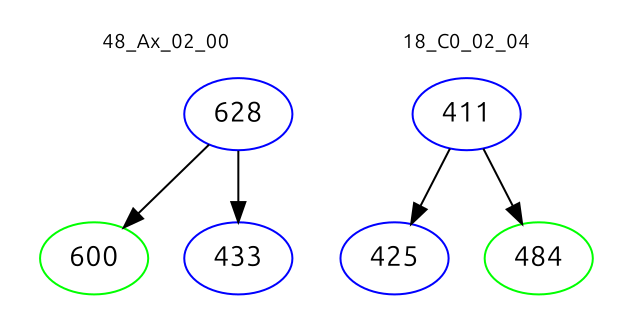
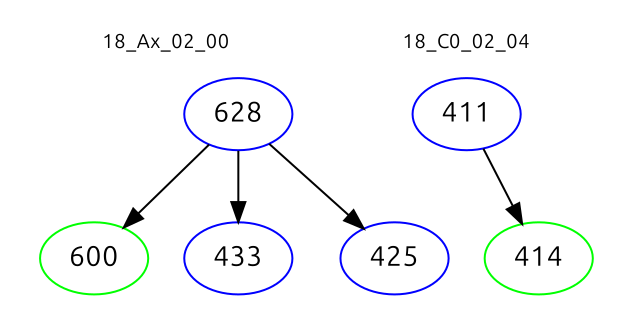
cluster "48_Ax_02_00": label "48_Ax_02_00" -> "18_Ax_02_00"
edge "411" -> "425": now "628" -> "425"
node "484": label "484" -> "414"
